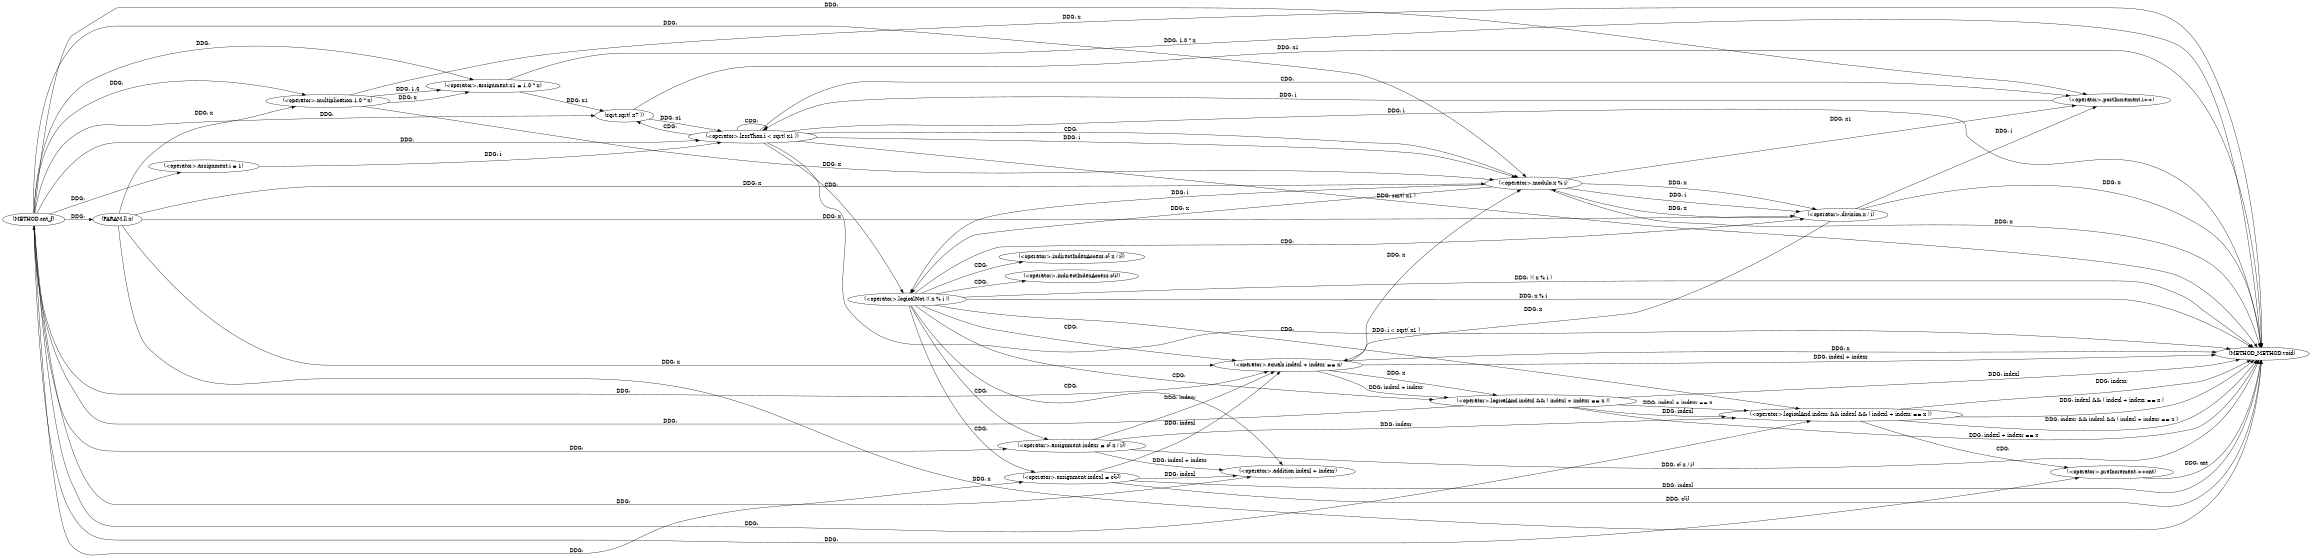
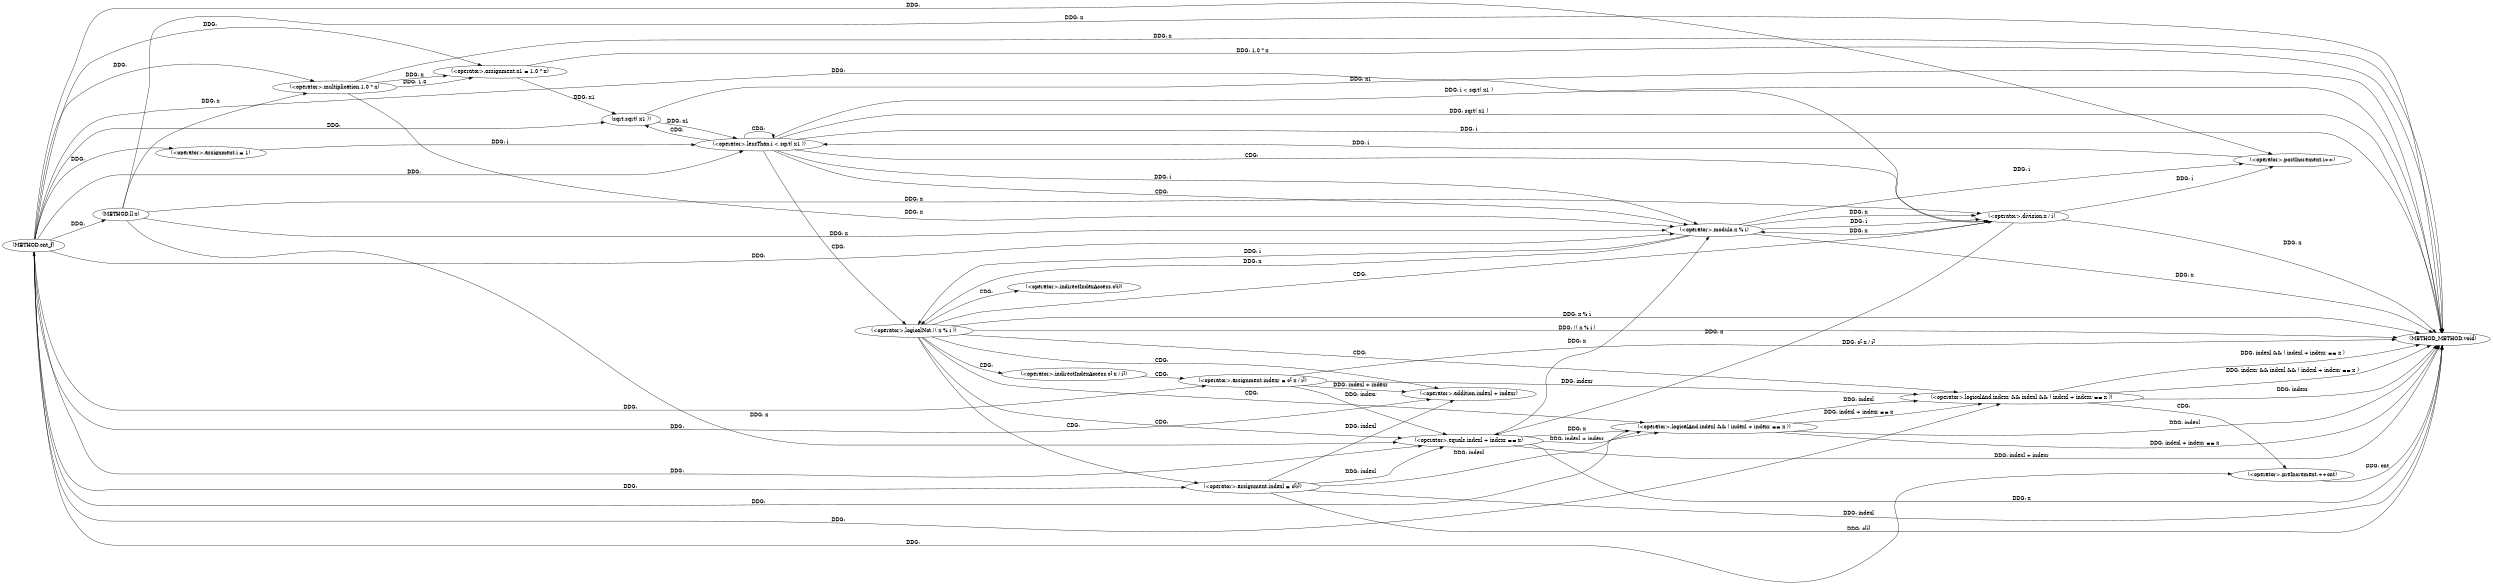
edge "(METHOD,cnt_f)" -> "(<operator>.division,x / i)": added, label "DDG:"
edge "(<operator>.lessThan,i < sqrt( x1 ))" -> "(<operator>.postIncrement,i++)": now "(<operator>.lessThan,i < sqrt( x1 ))" -> "(<operator>.division,x / i)"
node "(sqrt,sqrt( x7 ))": label "(sqrt,sqrt( x7 ))" -> "(sqrt,sqrt( x1 ))"
edge "(<operator>.modulo,x % i)" -> "(<operator>.postIncrement,i++)": label "DDG: x1" -> "DDG: i"
node "(PARAM,ll x)": label "(PARAM,ll x)" -> "(METHOD,ll x)"
edge "(<operator>.logicalNot,!( x % i ))" -> "(<operator>.assignment,indexr = c[ x / i])": now "(<operator>.indirectIndexAccess,c[ x / i])" -> "(<operator>.assignment,indexr = c[ x / i])"
edge "(<operator>.assignment,indexl = c[i])" -> "(<operator>.logicalAnd,indexl && ( indexl + indexr == x ))": added, label "DDG: indexl"
